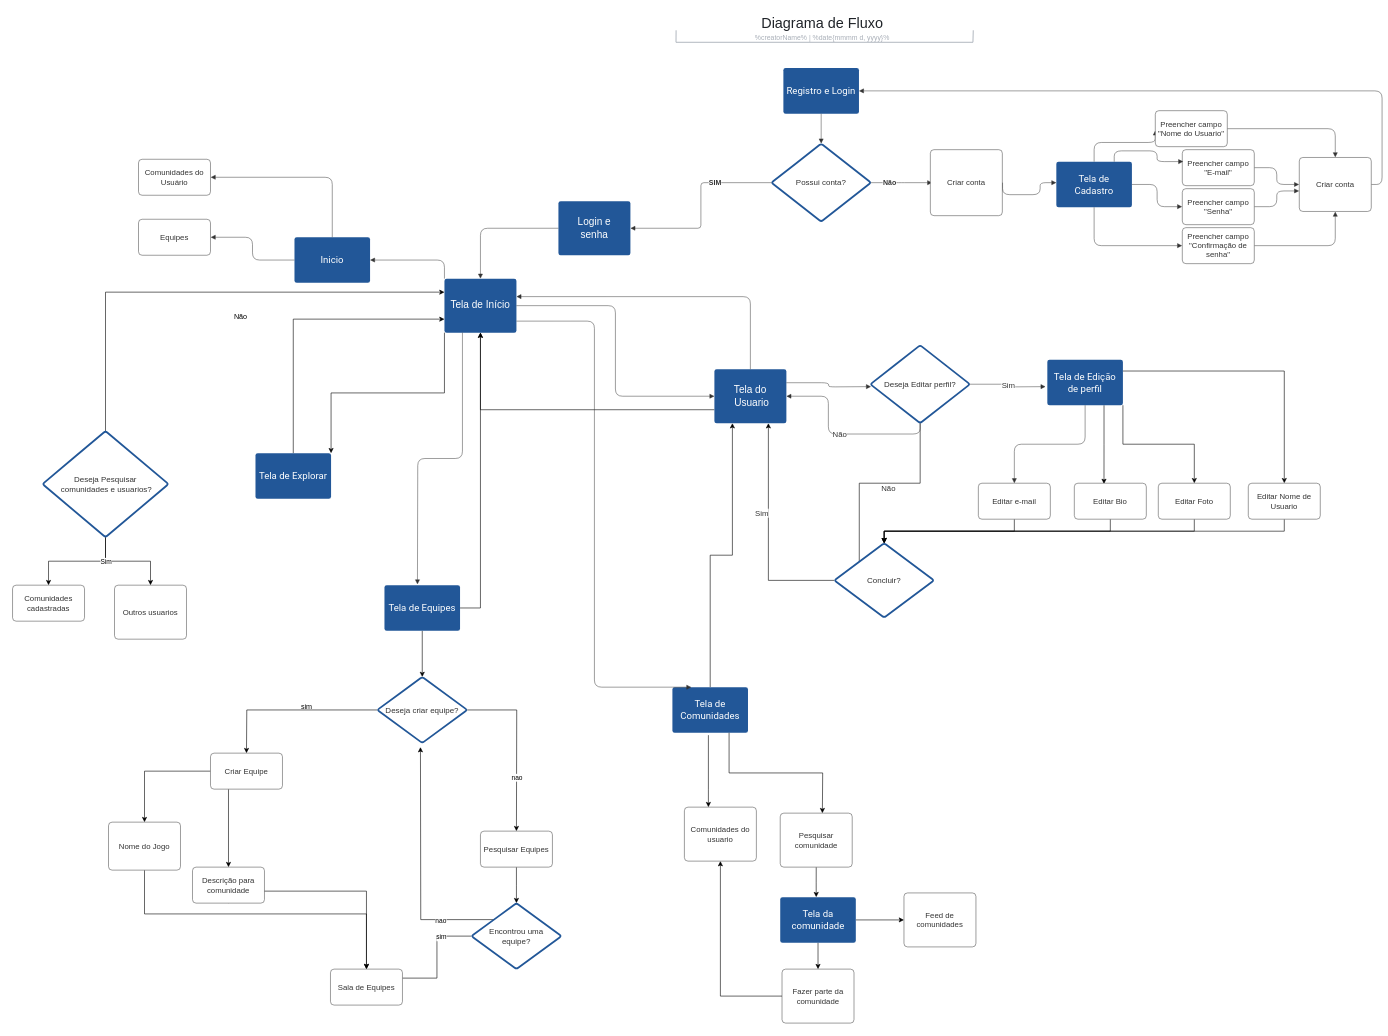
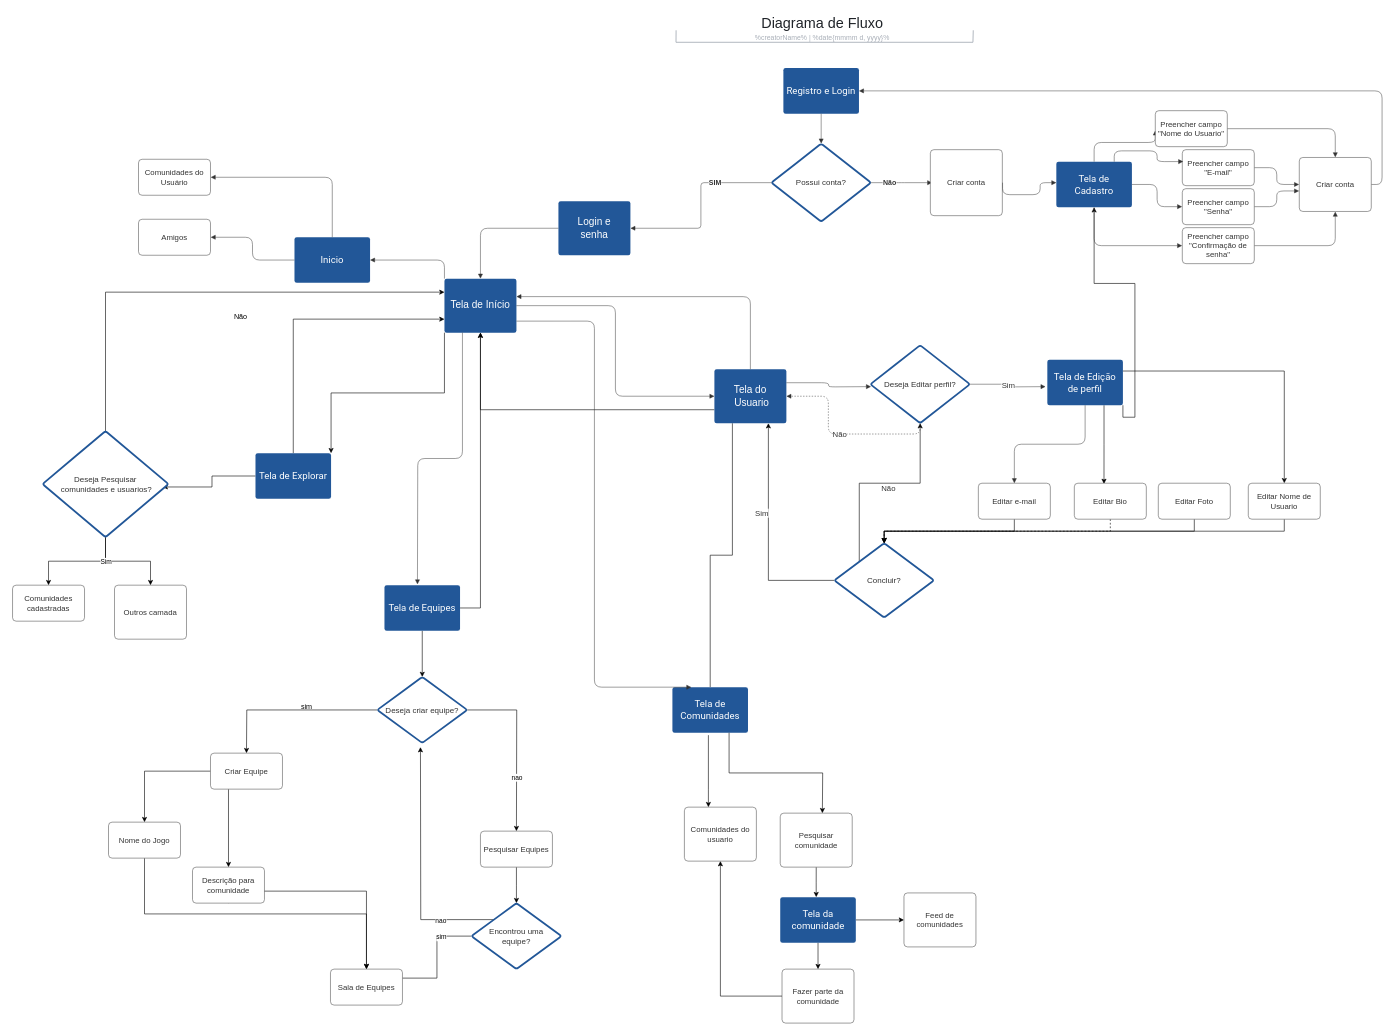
node "Equipes": label "Equipes" -> "Amigos"
edge "Tela de Comunidades" -> "Tela do Usuario": arrowhead classic -> none
edge "Deseja Editar perfil?" -- "Concluir?": arrowhead none -> classic
edge "Deseja Editar perfil?" -> "Tela do Usuario": style solid -> dashed
edge "Tela de Edição de perfil" -> "Editar Foto": now "Tela de Edição de perfil" -> "Tela de Cadastro"
edge "Tela de Explorar" -> "Deseja Pesquisar comunidades e usuarios?": added
edge "Editar Bio" -> "Concluir?": style solid -> dashed
node "Outros usuarios": label "Outros usuarios" -> "Outros camada"
node "Nome do Jogo": size 72x48 -> 72x36
